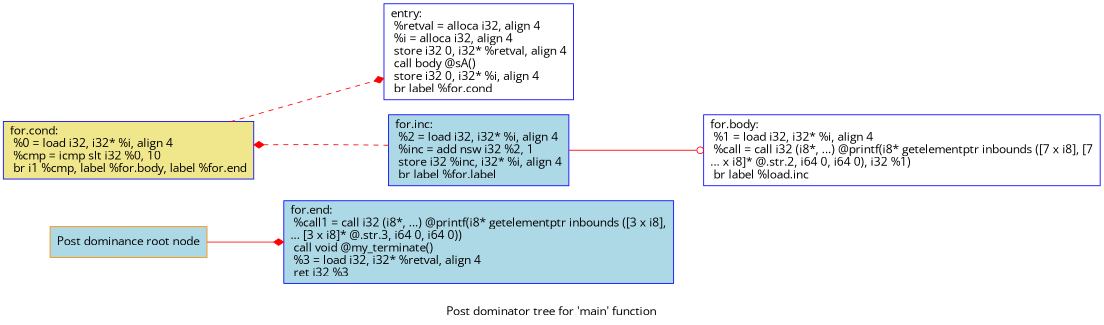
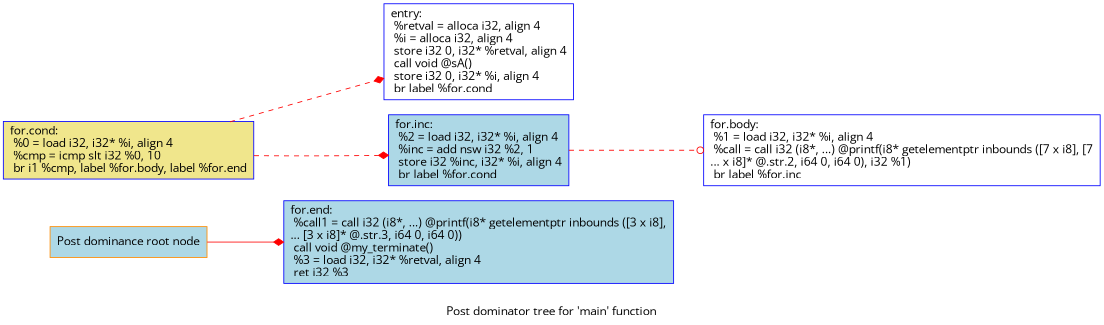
node "entry:": text "call body @sA()" -> "call void @sA()"
edge "for.inc:" -> "for.cond:": reversed
edge "for.inc:" -> "for.body:": style solid -> dashed
node "for.inc:": text "br label %for.label" -> "br label %for.cond"
node "for.body:": text "br label %load.inc" -> "br label %for.inc"
